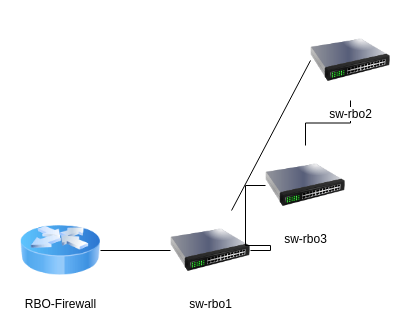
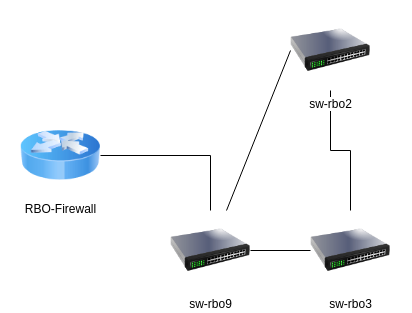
node "sw-rbo2": moved (351, 61) -> (331, 51)
node "sw-rbo3": moved (306, 186) -> (351, 251)
node "RBO-Firewall": moved (61, 251) -> (61, 156)
node "sw-rbo1": label "sw-rbo1" -> "sw-rbo9"
